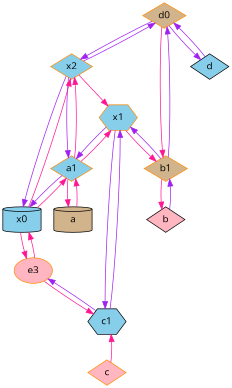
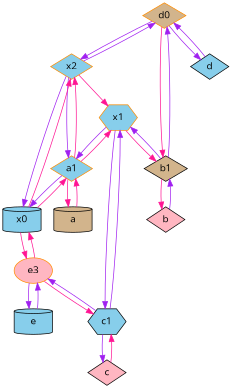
node "b1": color darkorange -> black
node "e": added
edge "c1" -> "c": added
node "c": color darkorange -> black
